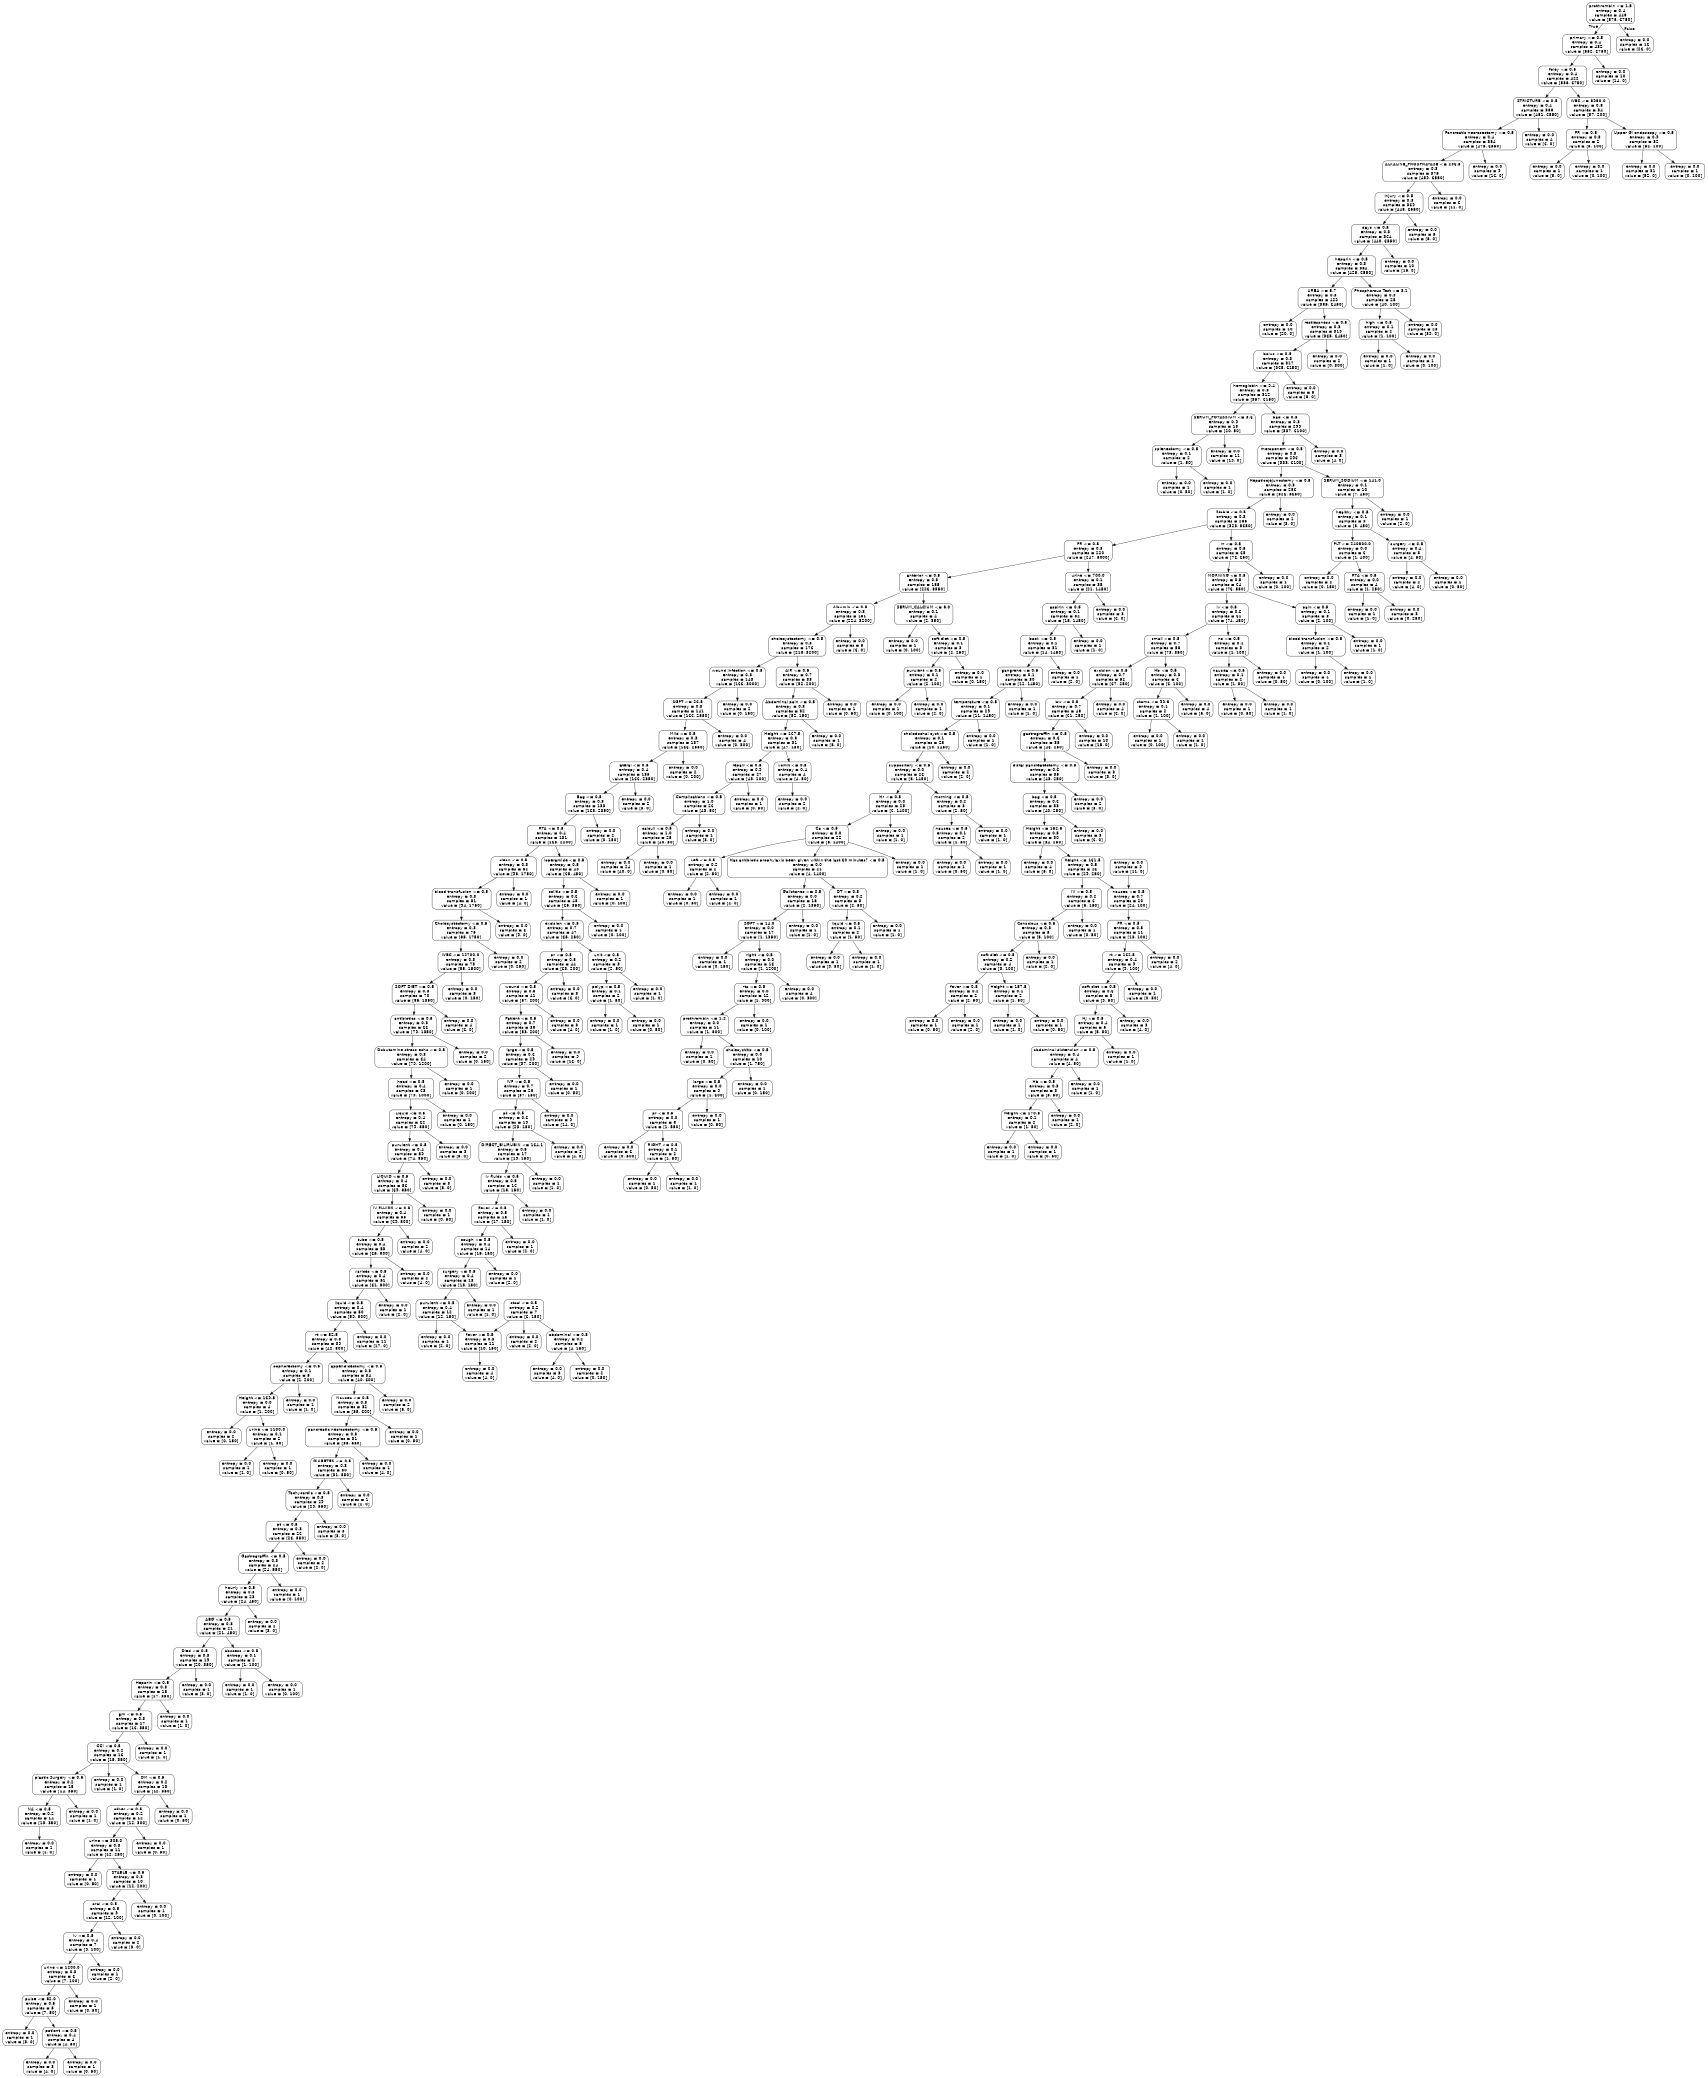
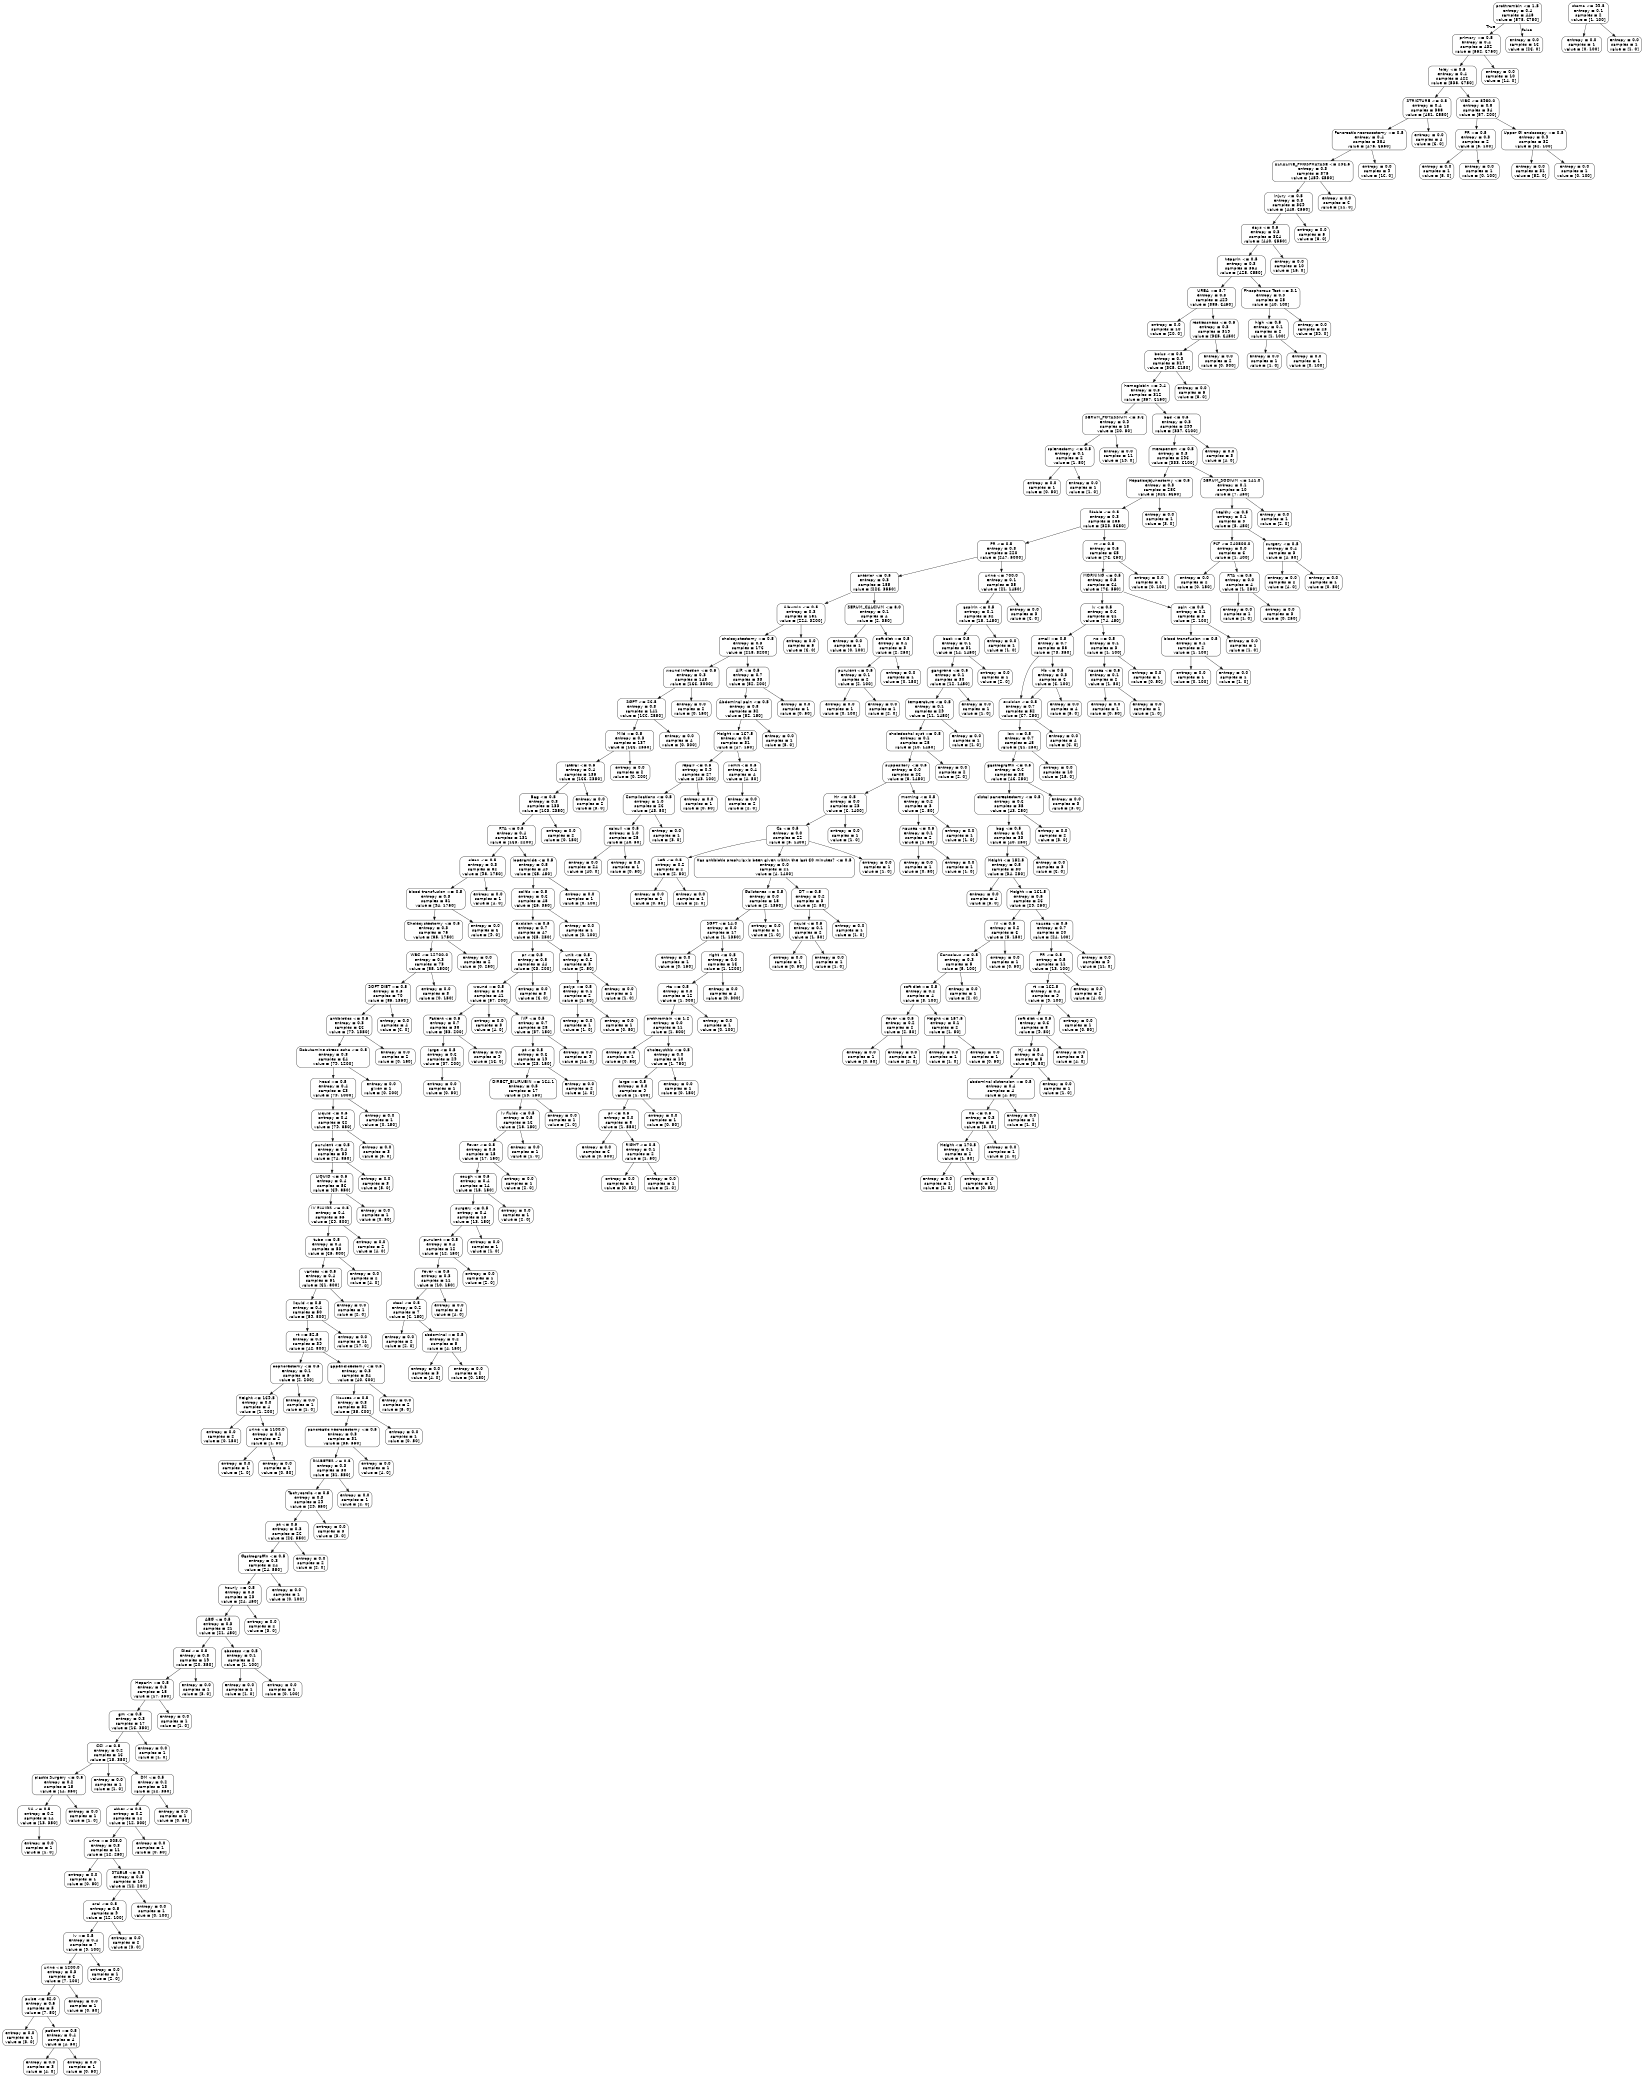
edge "Hb <= 0.5 entropy = 0.3 samples = 6 value = [6, 100]" -> "stoma <= 99.5 entropy = 0.1 samples = 2 value = [1, 100]": now "Hb <= 0.5 entropy = 0.3 samples = 6 value = [6, 100]" -> "excision <= 0.5 entropy = 0.7 samples = 52 value = [67, 250]"
edge "entropy = 0.0 samples = 9 value = [11, 0]" -> "nausea <= 0.5 entropy = 0.7 samples = 20 value = [24, 100]": reversed
edge "large <= 0.5 entropy = 0.6 samples = 29 value = [37, 200]" -> "IVF <= 0.5 entropy = 0.7 samples = 28 value = [37, 150]": now "wound <= 0.5 entropy = 0.8 samples = 41 value = [57, 200]" -> "IVF <= 0.5 entropy = 0.7 samples = 28 value = [37, 150]"
node "entropy = 0.0 samples = 1 value = [0, 200]": label "entropy = 0.0 samples = 1 value = [0, 200]" -> "entropy = 0.0 given = 1 value = [0, 200]"
edge "stool <= 0.5 entropy = 0.2 samples = 7 value = [6, 150]" -> "fever <= 0.5 entropy = 0.3 samples = 11 value = [10, 150]": reversed
